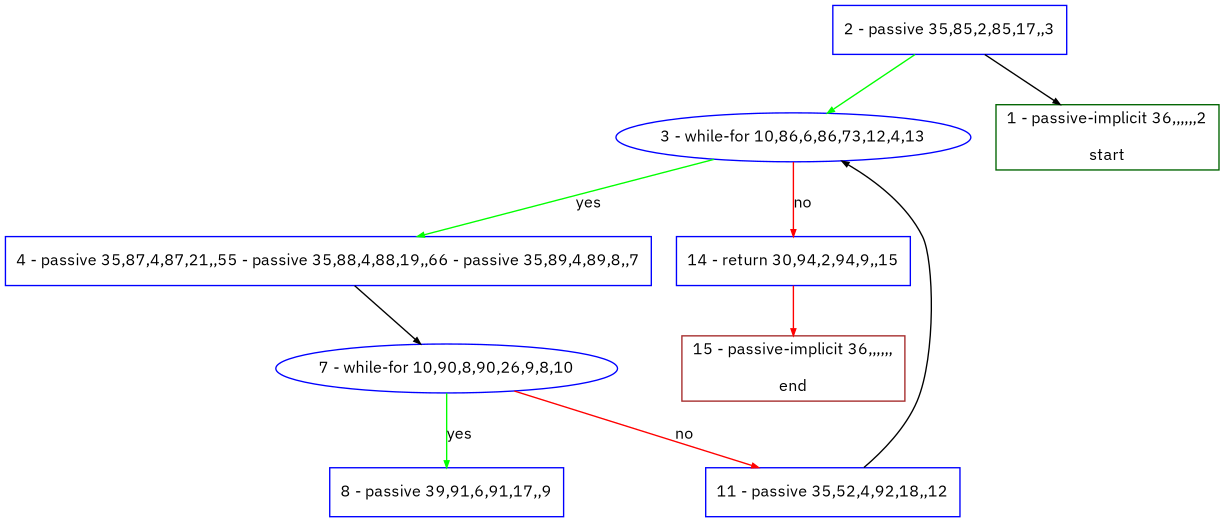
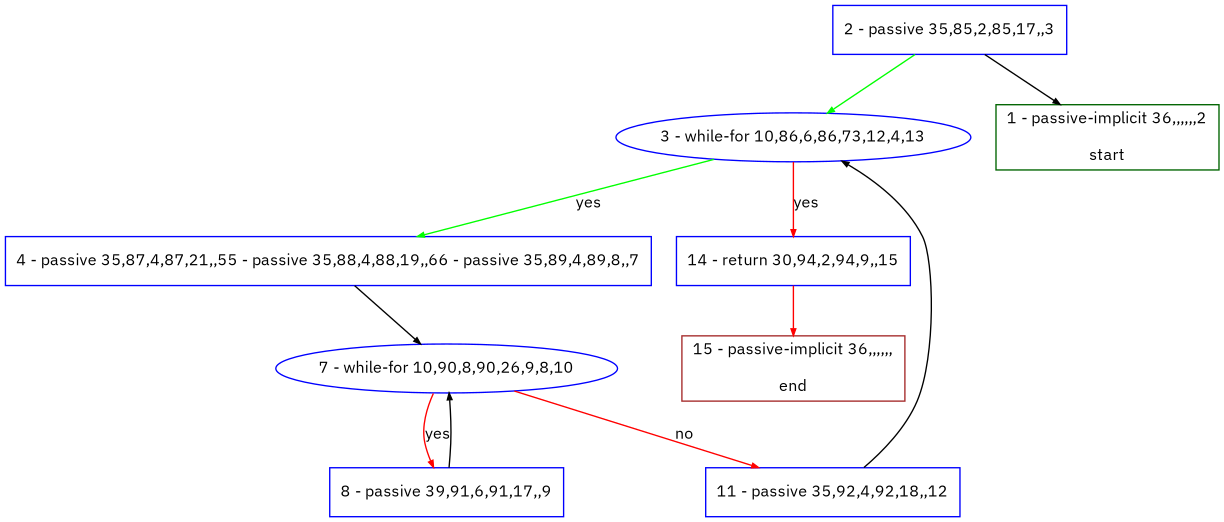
edge "3 - while-for 10,86,6,86,73,12,4,13" -> "14 - return 30,94,2,94,9,,15": label "no" -> "yes"
edge "7 - while-for 10,90,8,90,26,9,8,10" -> "8 - passive 39,91,6,91,17,,9": color #00ff00 -> #ff0000
edge "8 - passive 39,91,6,91,17,,9" -> "7 - while-for 10,90,8,90,26,9,8,10": added
node "11 - passive 35,52,4,92,18,,12": label "11 - passive 35,52,4,92,18,,12" -> "11 - passive 35,92,4,92,18,,12"
